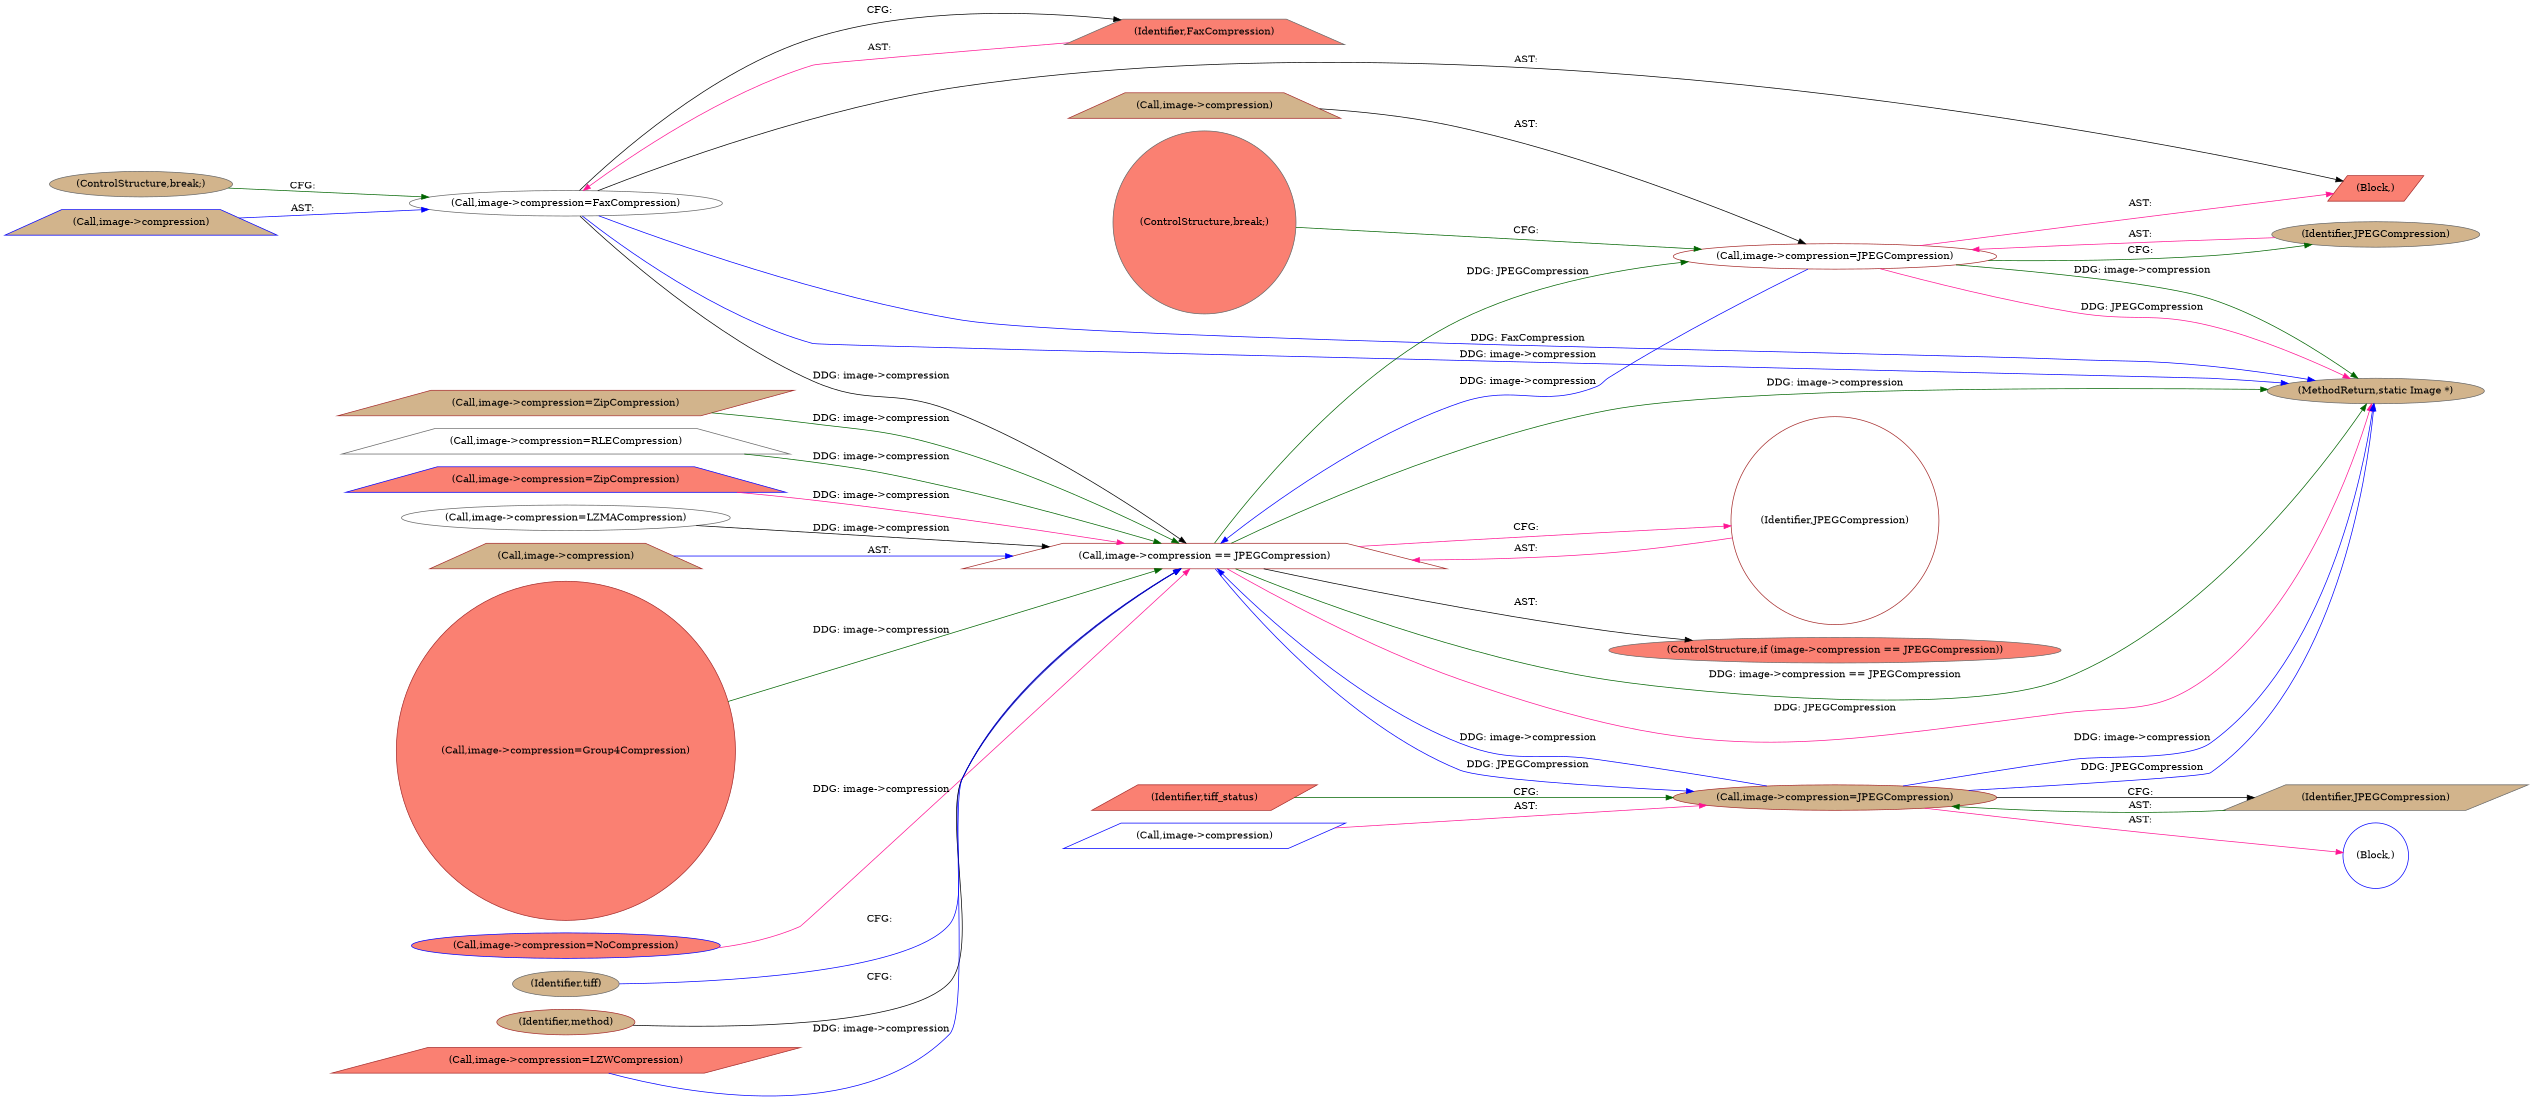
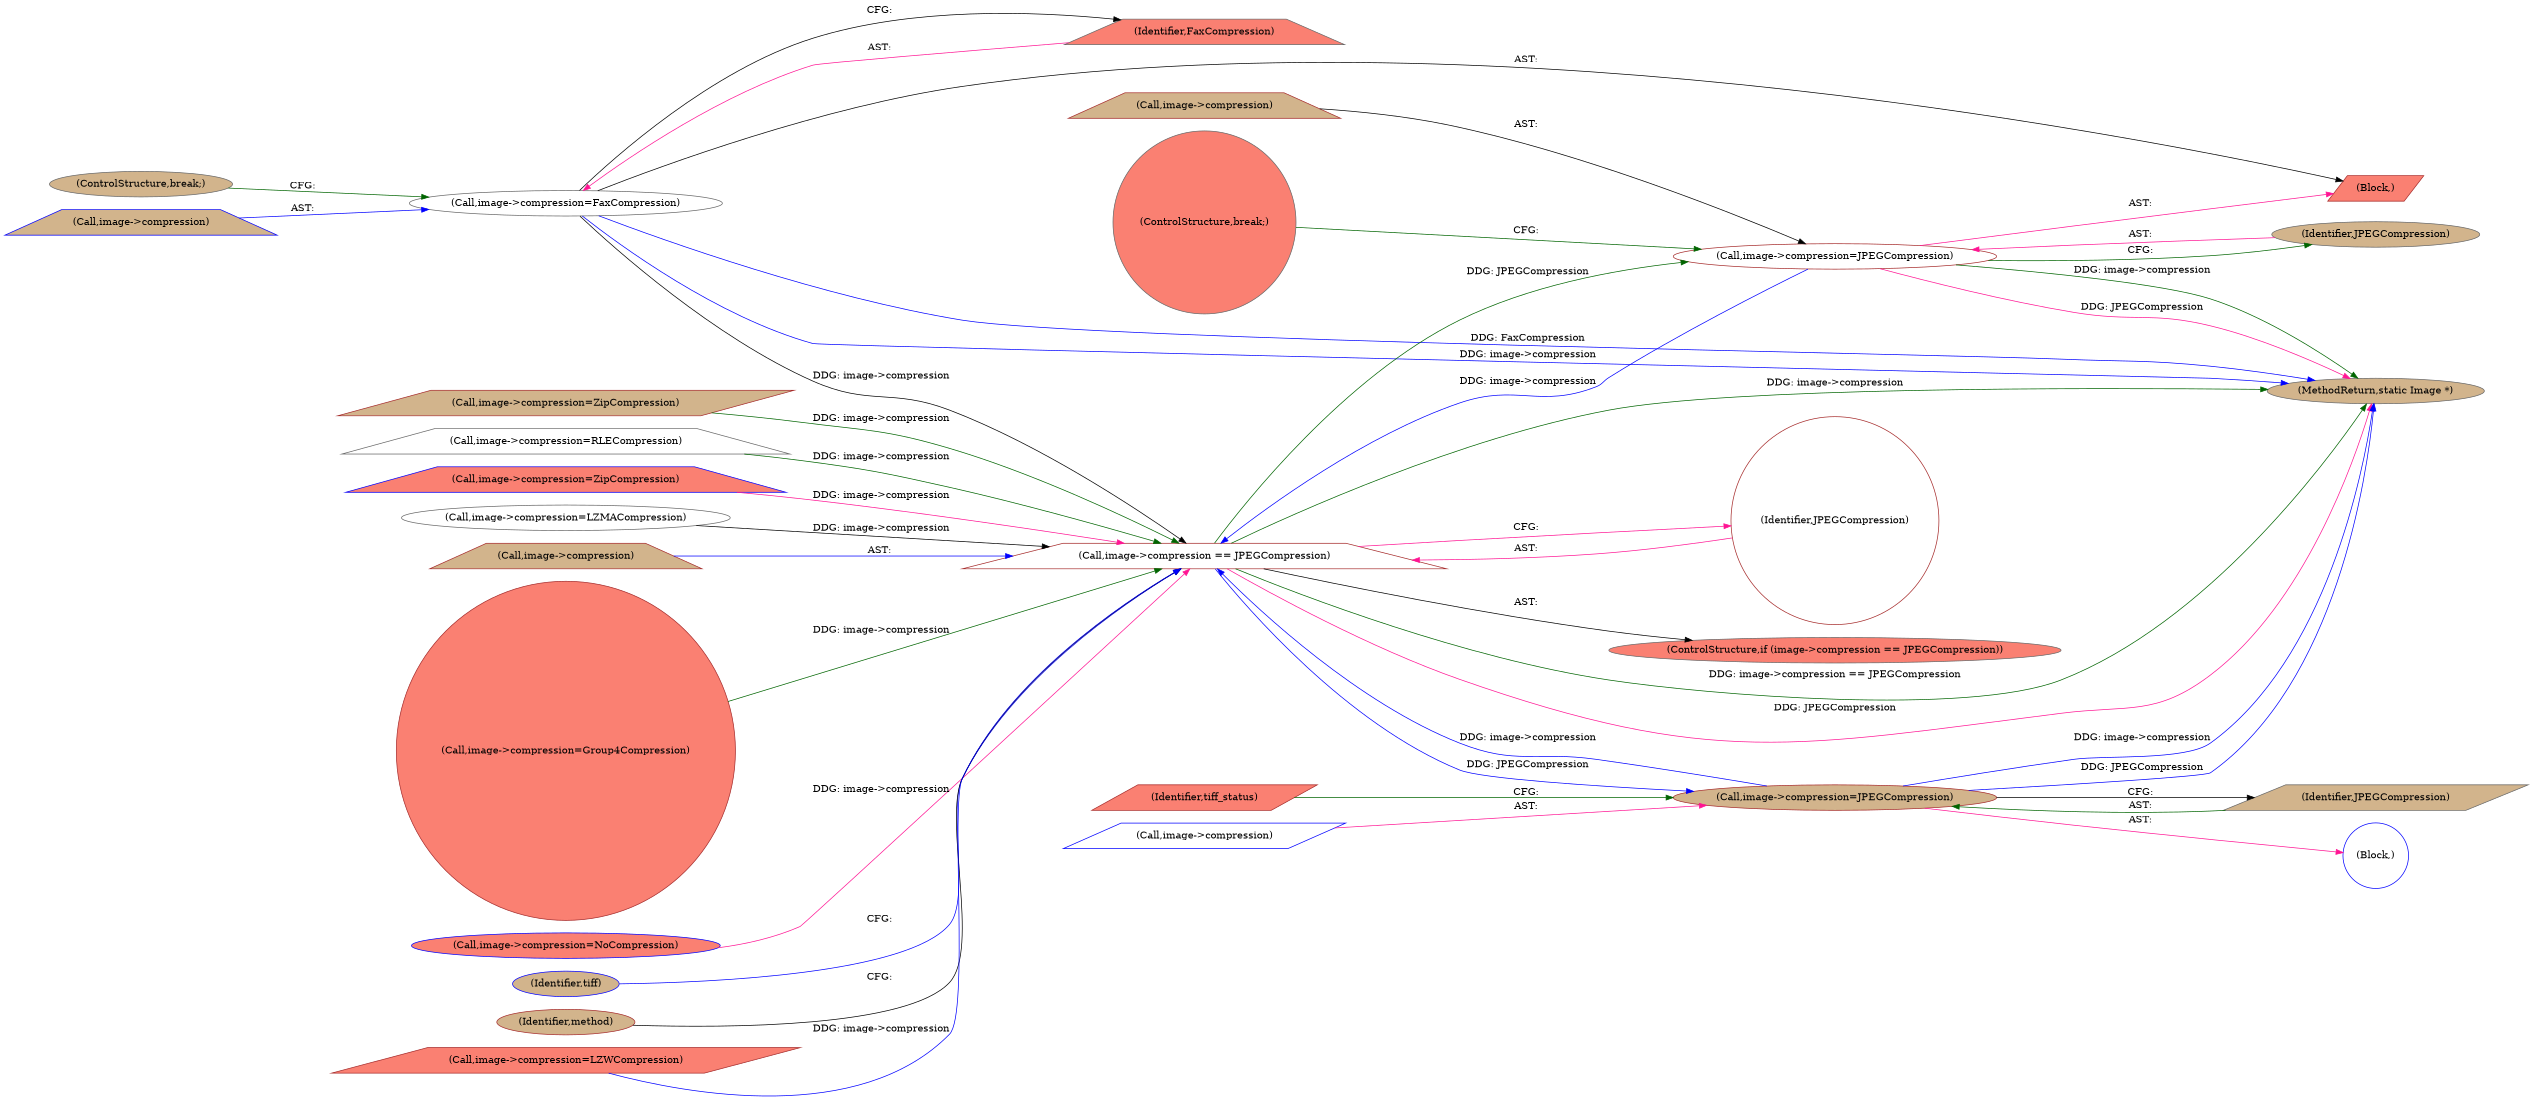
node "(Identifier,tiff)": color gray40 -> blue
